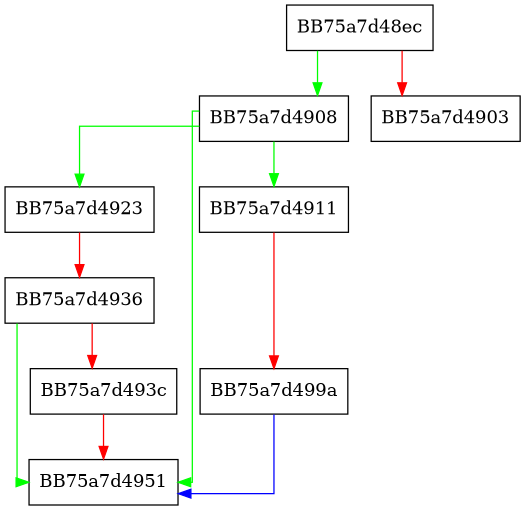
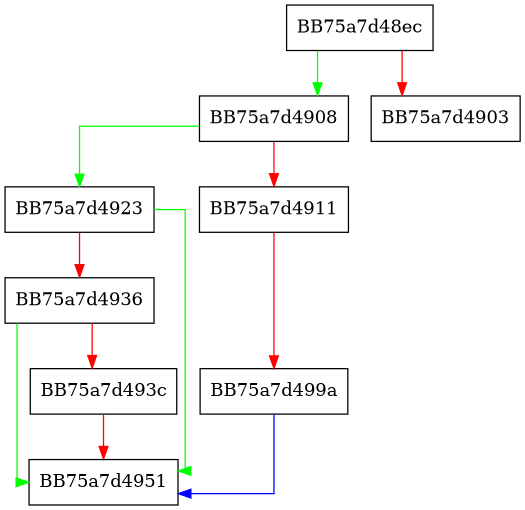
edge "BB75a7d4908" -> "BB75a7d4911": color green -> red
edge "BB75a7d4908" -> "BB75a7d4951": now "BB75a7d4923" -> "BB75a7d4951"
